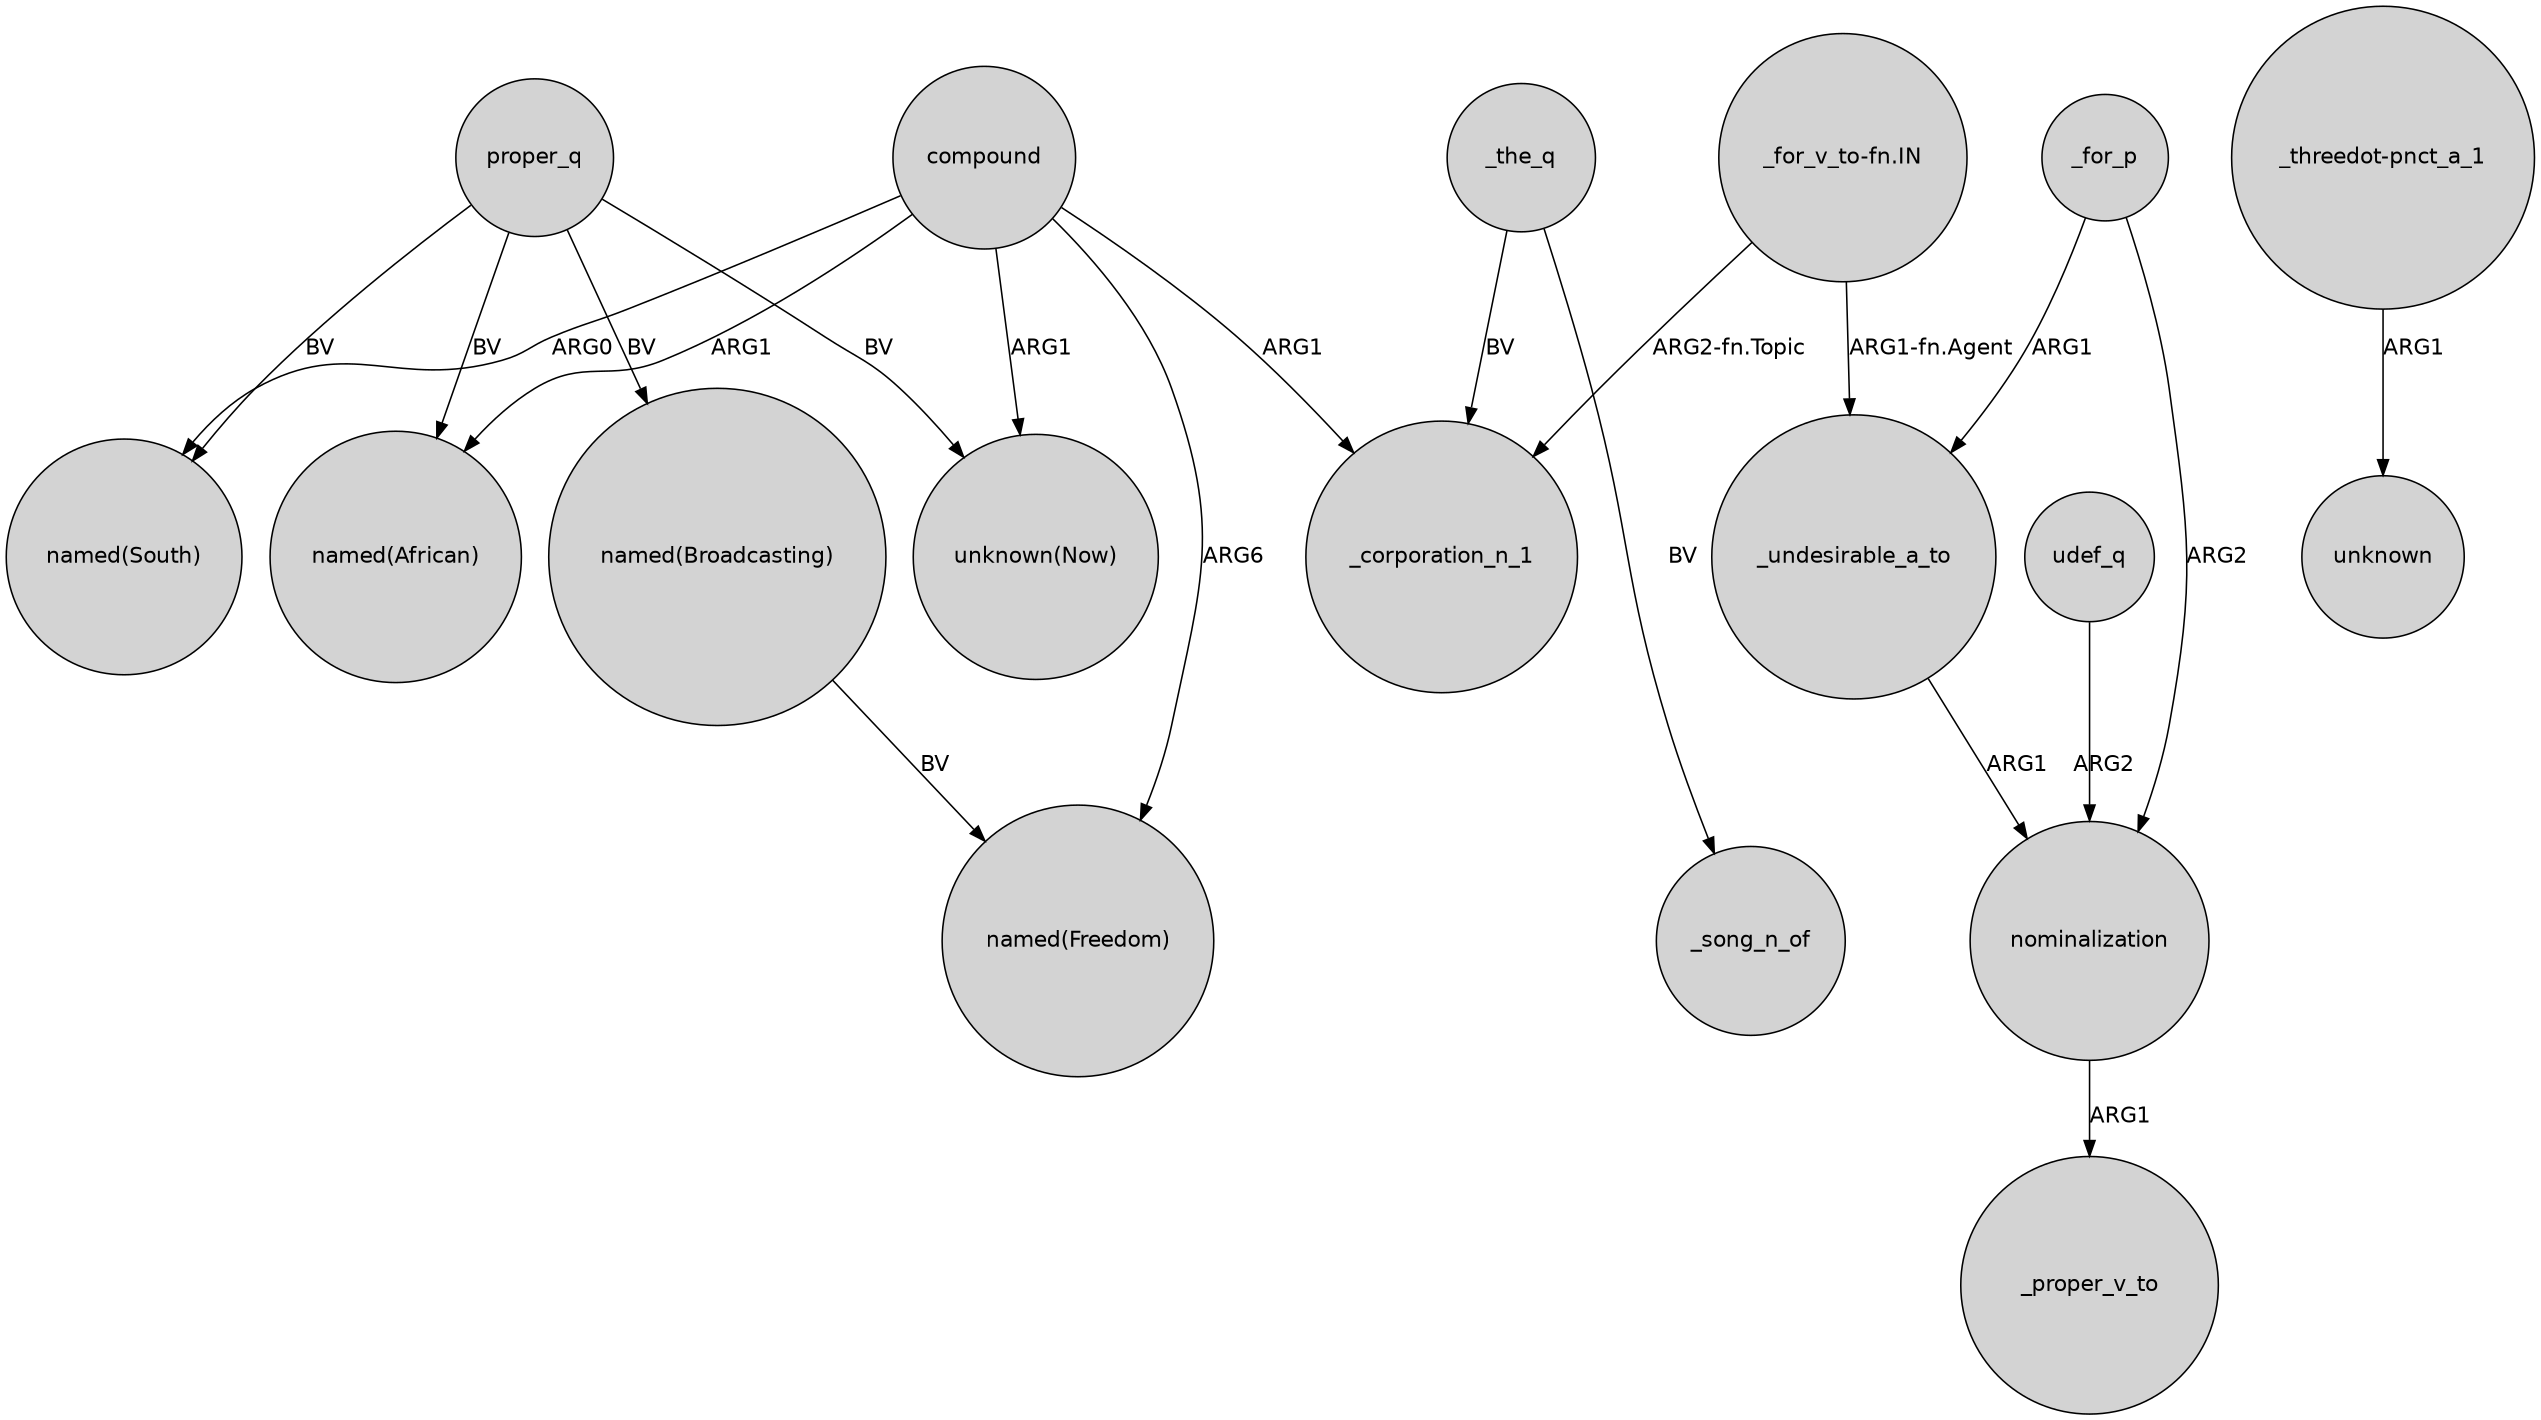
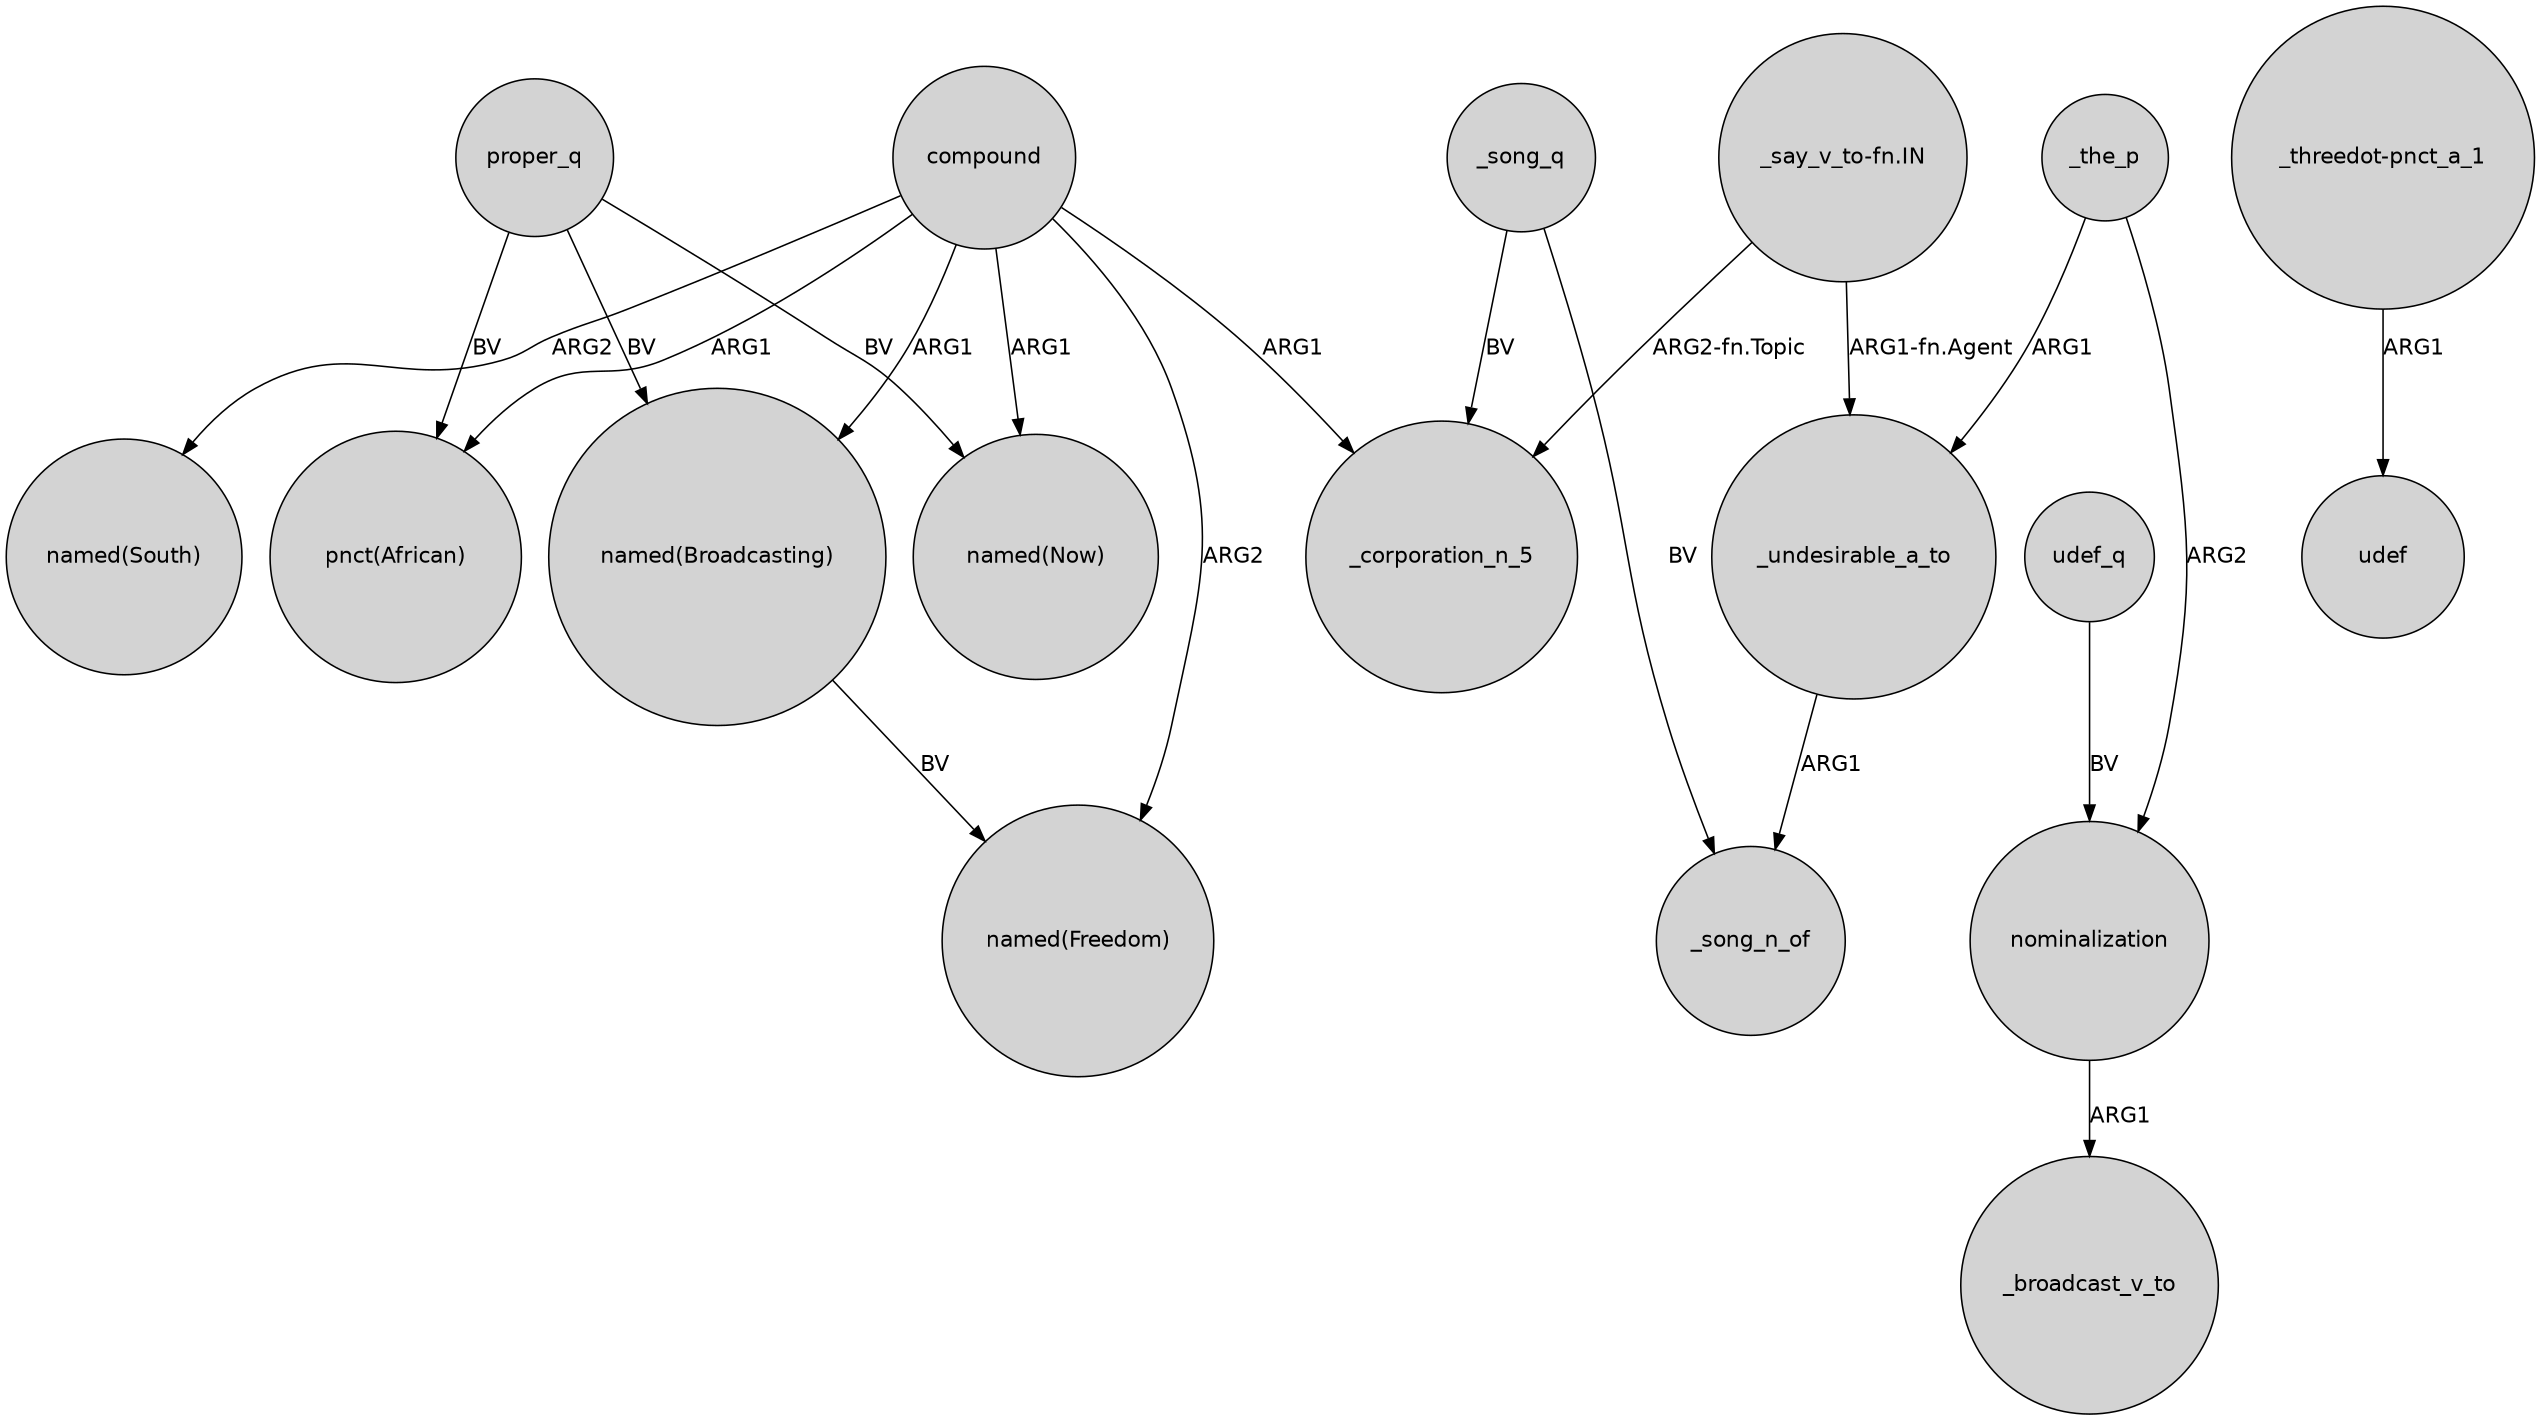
node "_the_q": label "_the_q" -> "_song_q"
node "_for_v_to-fn.IN": label "_for_v_to-fn.IN" -> "_say_v_to-fn.IN"
node "_for_p": label "_for_p" -> "_the_p"
edge "proper_q" -> "named(South)": removed, label "BV"
edge "compound" -> "named(Broadcasting)": added, label "ARG1"
edge "compound" -> "named(South)": label "ARG0" -> "ARG2"
node "named(African)": label "named(African)" -> "pnct(African)"
node "unknown(Now)": label "unknown(Now)" -> "named(Now)"
edge "compound" -> "named(Freedom)": label "ARG6" -> "ARG2"
node "_corporation_n_1": label "_corporation_n_1" -> "_corporation_n_5"
node "unknown": label "unknown" -> "udef"
edge "_undesirable_a_to" -> "nominalization": now "_undesirable_a_to" -> "_song_n_of"
edge "udef_q" -> "nominalization": label "ARG2" -> "BV"
node "_proper_v_to": label "_proper_v_to" -> "_broadcast_v_to"
